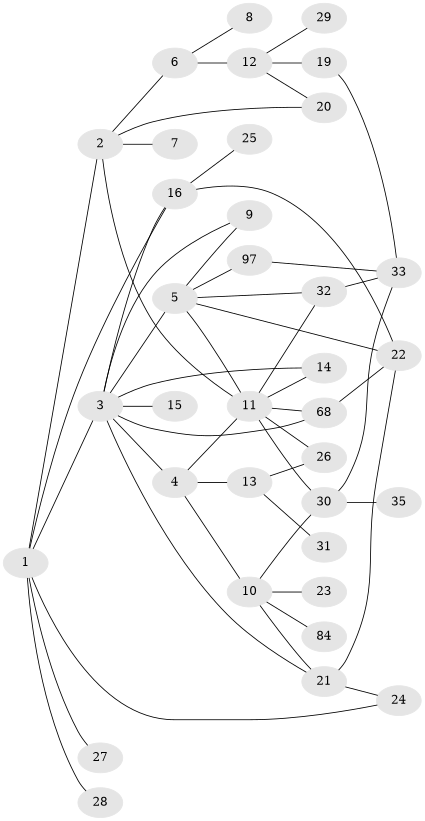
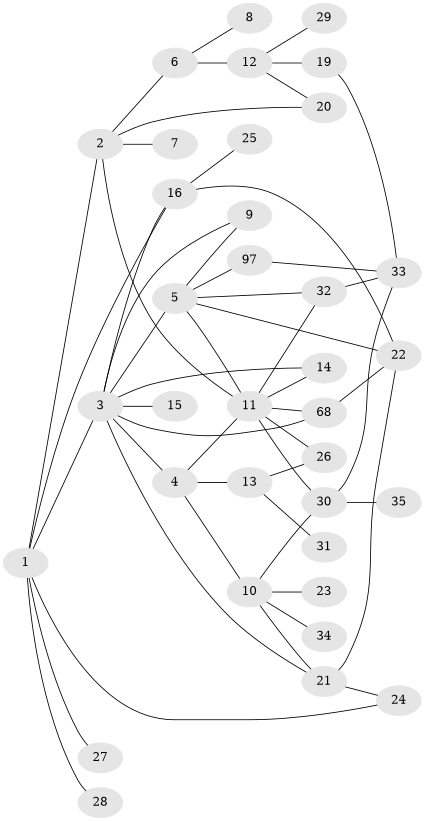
node "84": label "84" -> "34"
